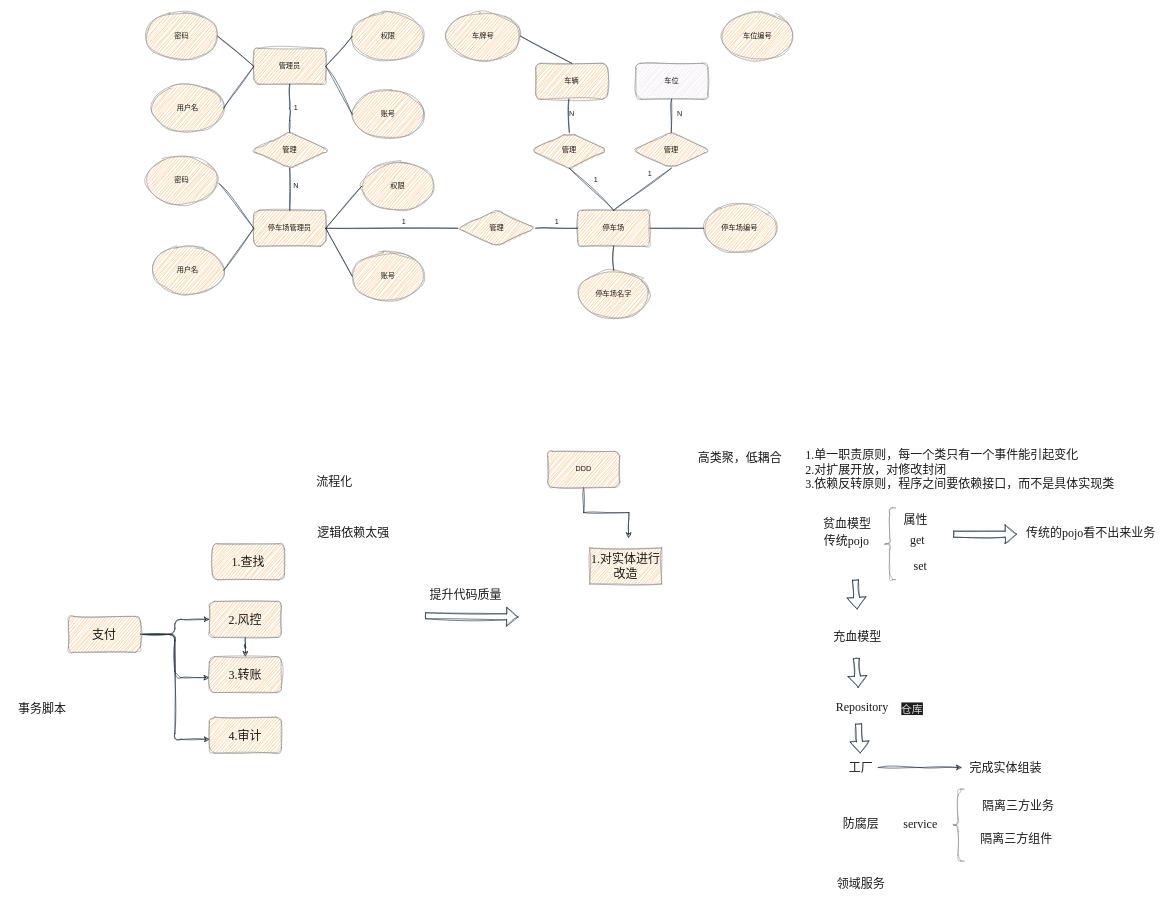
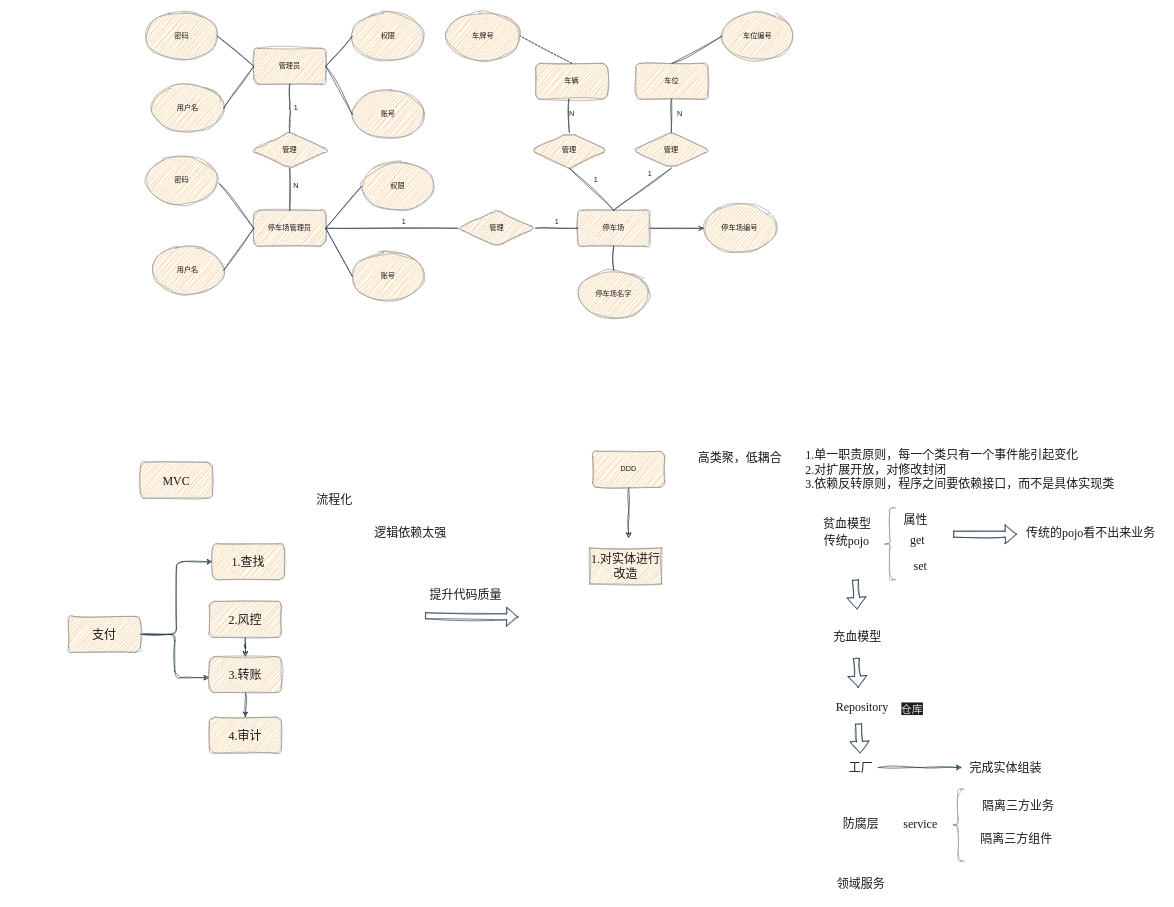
edge "车牌号" -- "车辆": style solid -> dashed
edge "车位编号" -- "车位": added
node "车位": fillcolor #e1d5e7 -> #f5ab50
edge "停车场" -- "停车场编号": arrowhead none -> open
node "DDD": moved (584, 470) -> (629, 470)
node "MVC": added
node "流程化": moved (334, 482) -> (334, 500)
node "逻辑依赖太强": moved (353, 533) -> (410, 533)
edge "支付" -> "1.查找": added
edge "支付" -> "2.风控": removed
edge "3.转账" -> "4.审计": added
node "事务脚本": removed
edge "支付" -> "4.审计": removed
